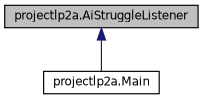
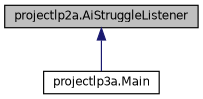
node "projectlp2a.Main": label "projectlp2a.Main" -> "projectlp3a.Main"
